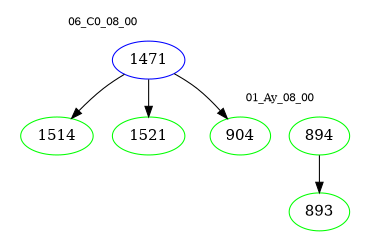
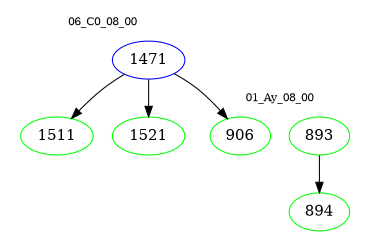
node "1514": label "1514" -> "1511"
node "904": label "904" -> "906"
edge "894" -> "893": reversed
